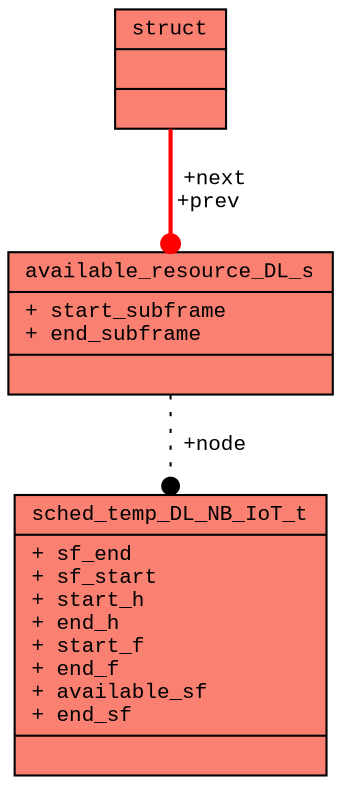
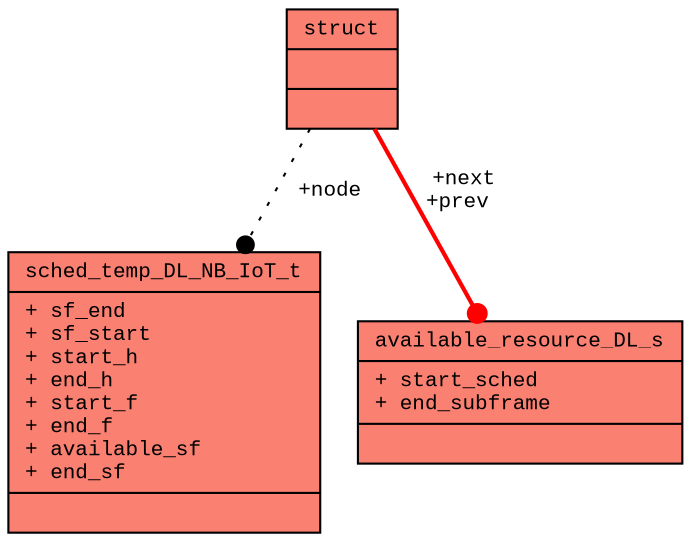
node "available_resource_DL_s": text "+ start_subframe" -> "+ start_sched"
edge "available_resource_DL_s" -> "sched_temp_DL_NB_IoT_t": now "struct" -> "sched_temp_DL_NB_IoT_t"
